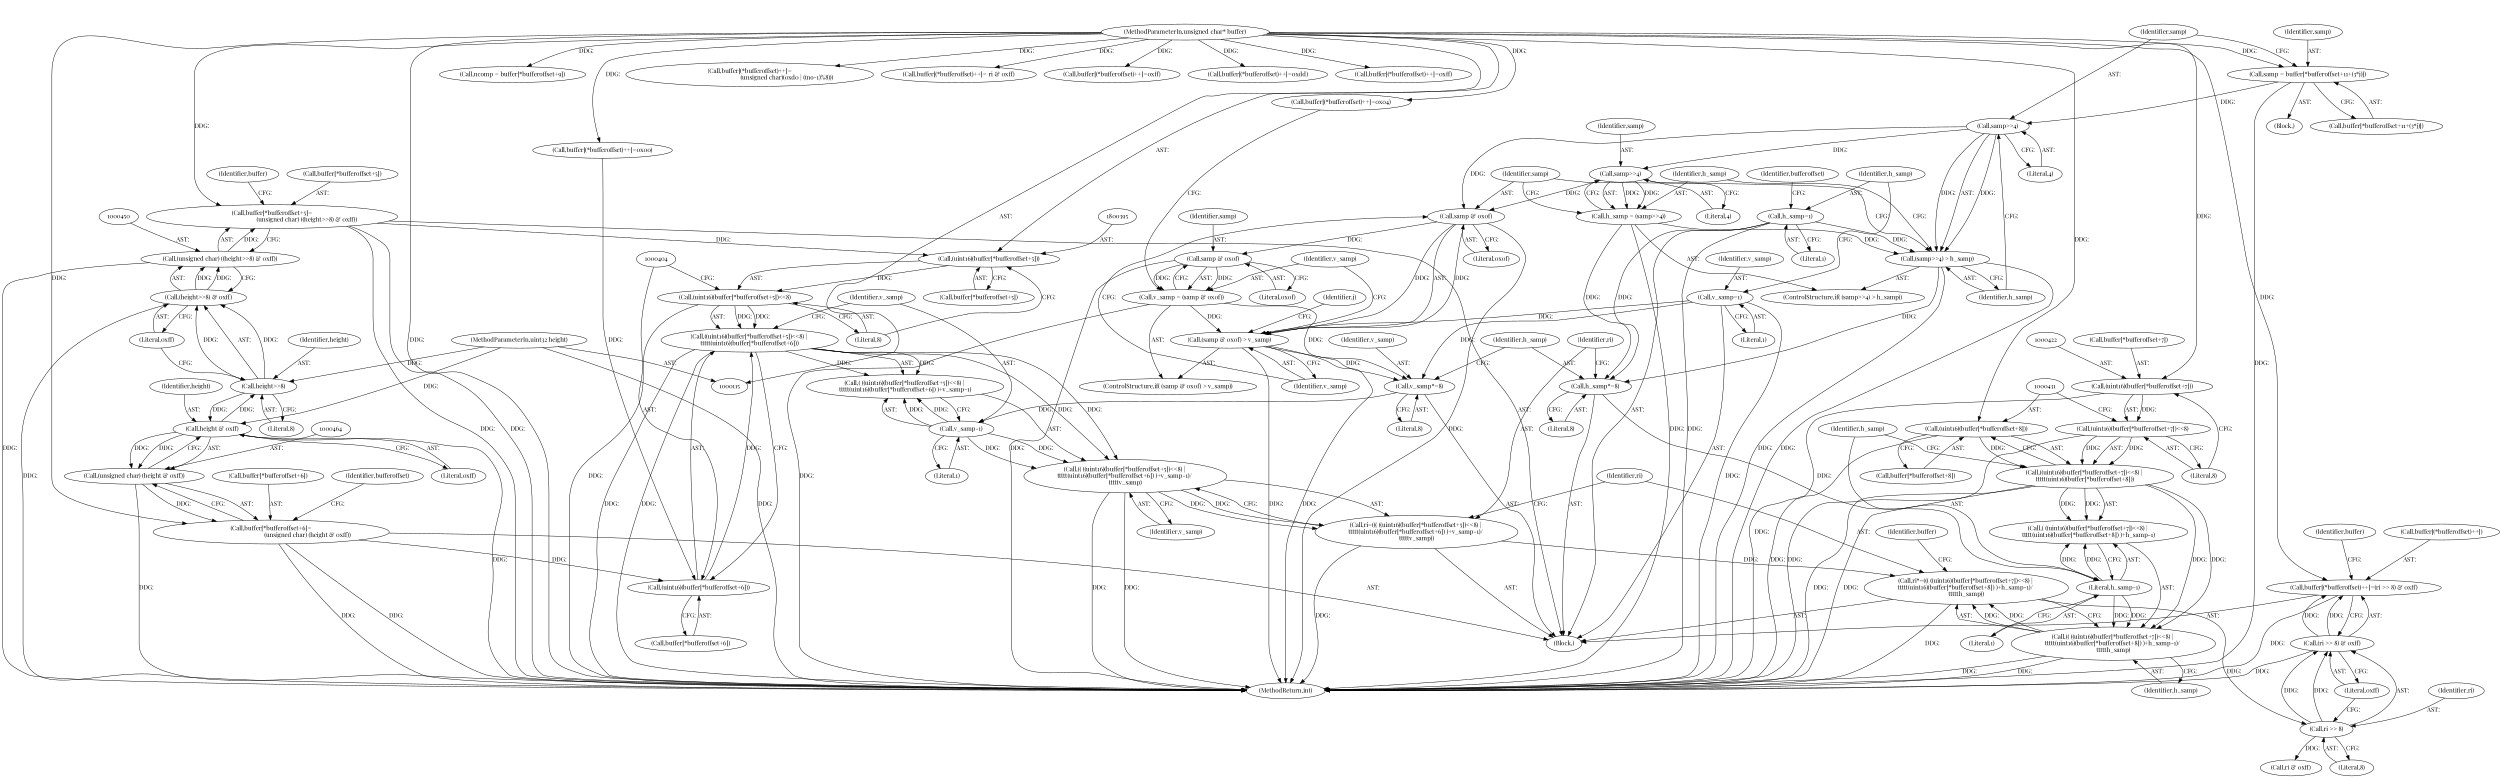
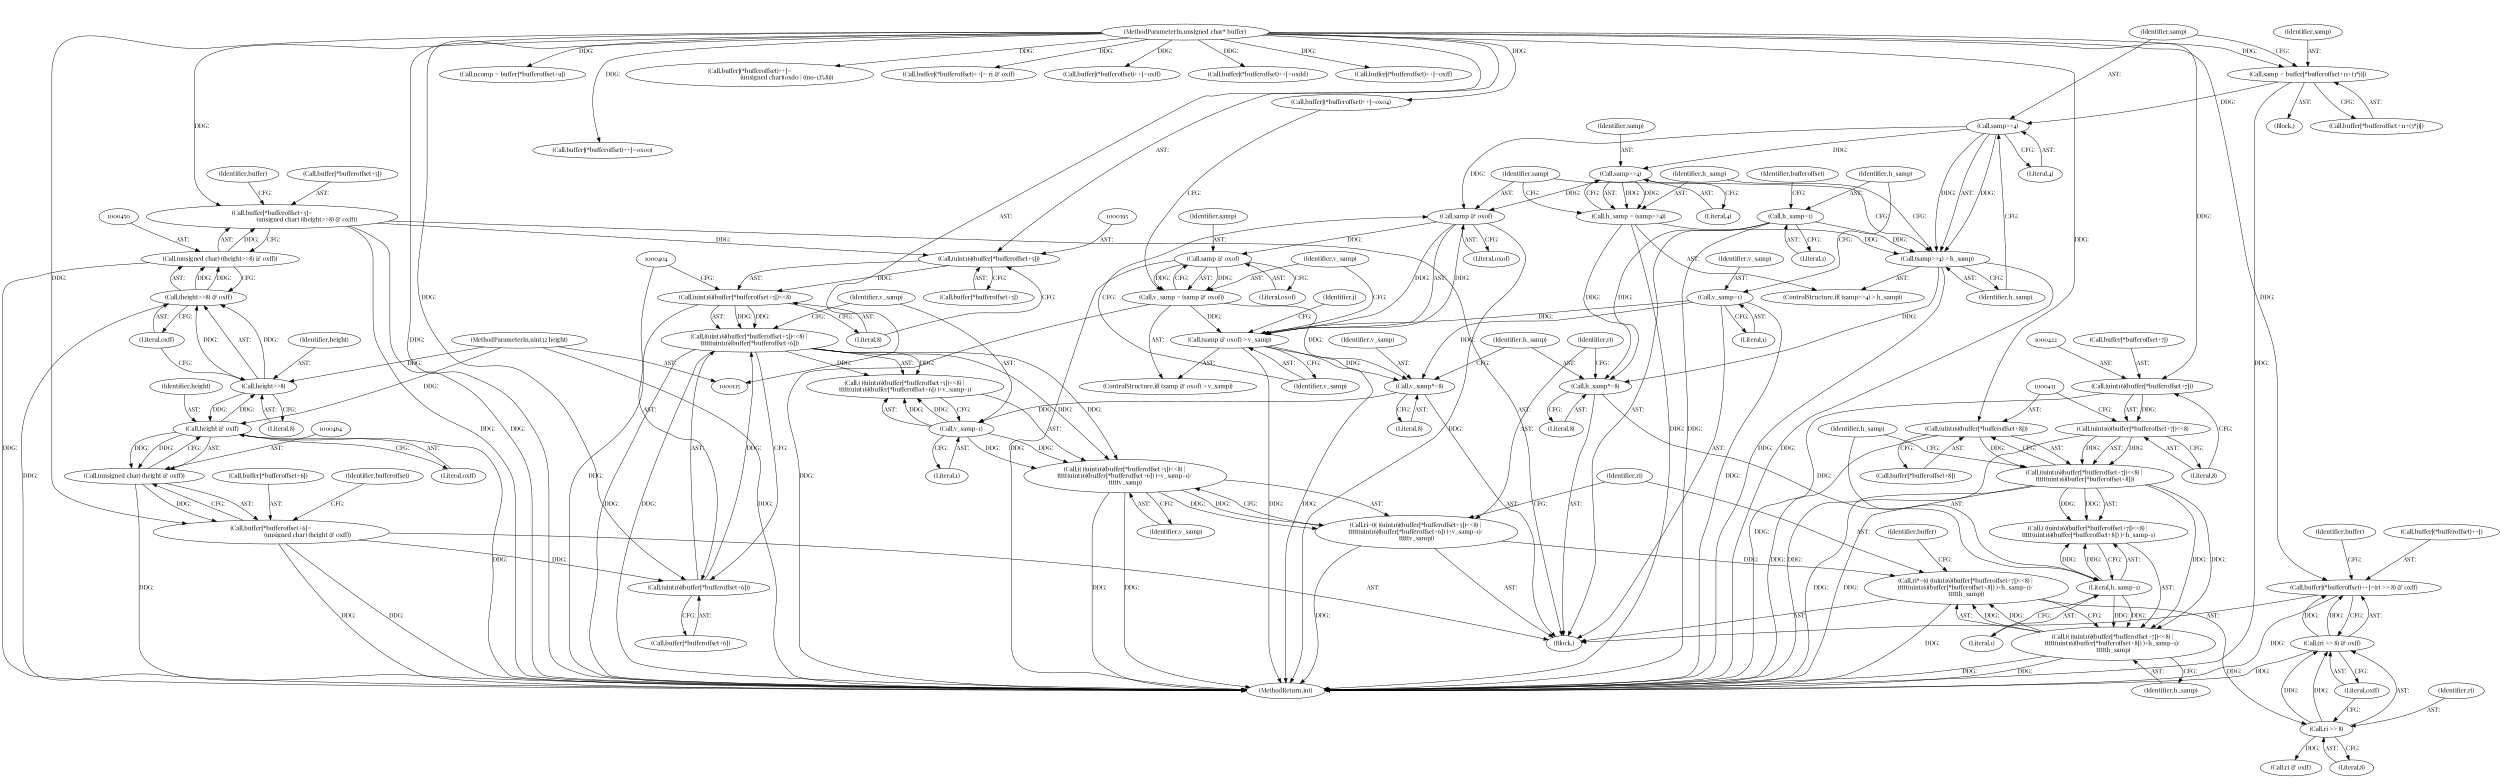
node "1800395": label "1800395" -> "1000395"
edge "(Call,buffer[(*bufferoffset)++]=0x00)" -> "(Call,(uint16)(buffer[*bufferoffset+6]))": now "(MethodParameterIn,unsigned char* buffer)" -> "(Call,(uint16)(buffer[*bufferoffset+6]))"
